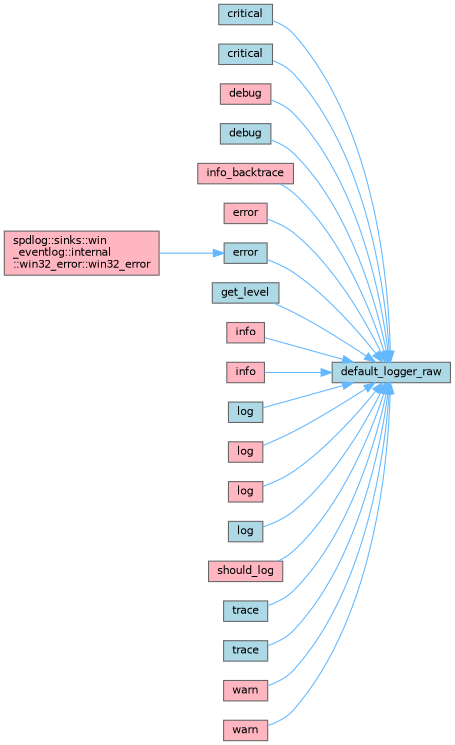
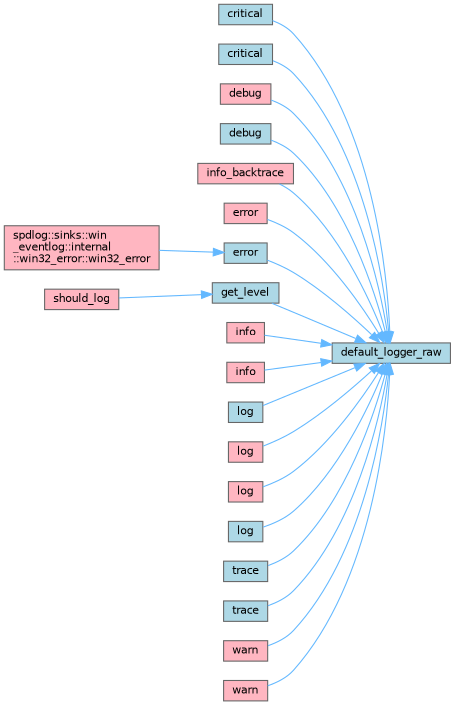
edge "should_log" -> "default_logger_raw": now "should_log" -> "get_level"
